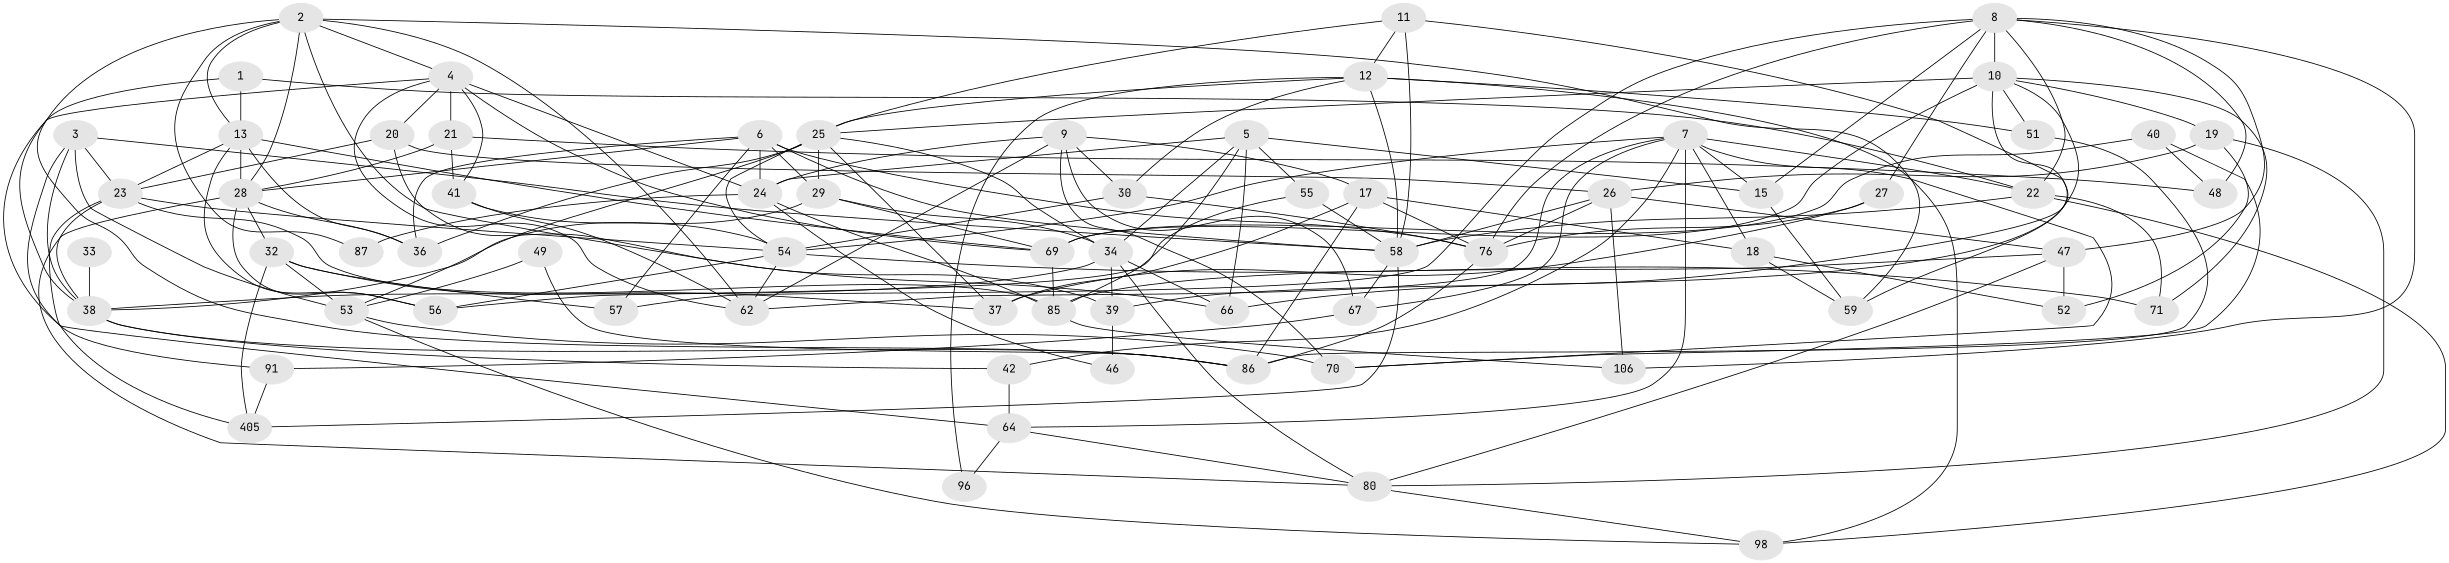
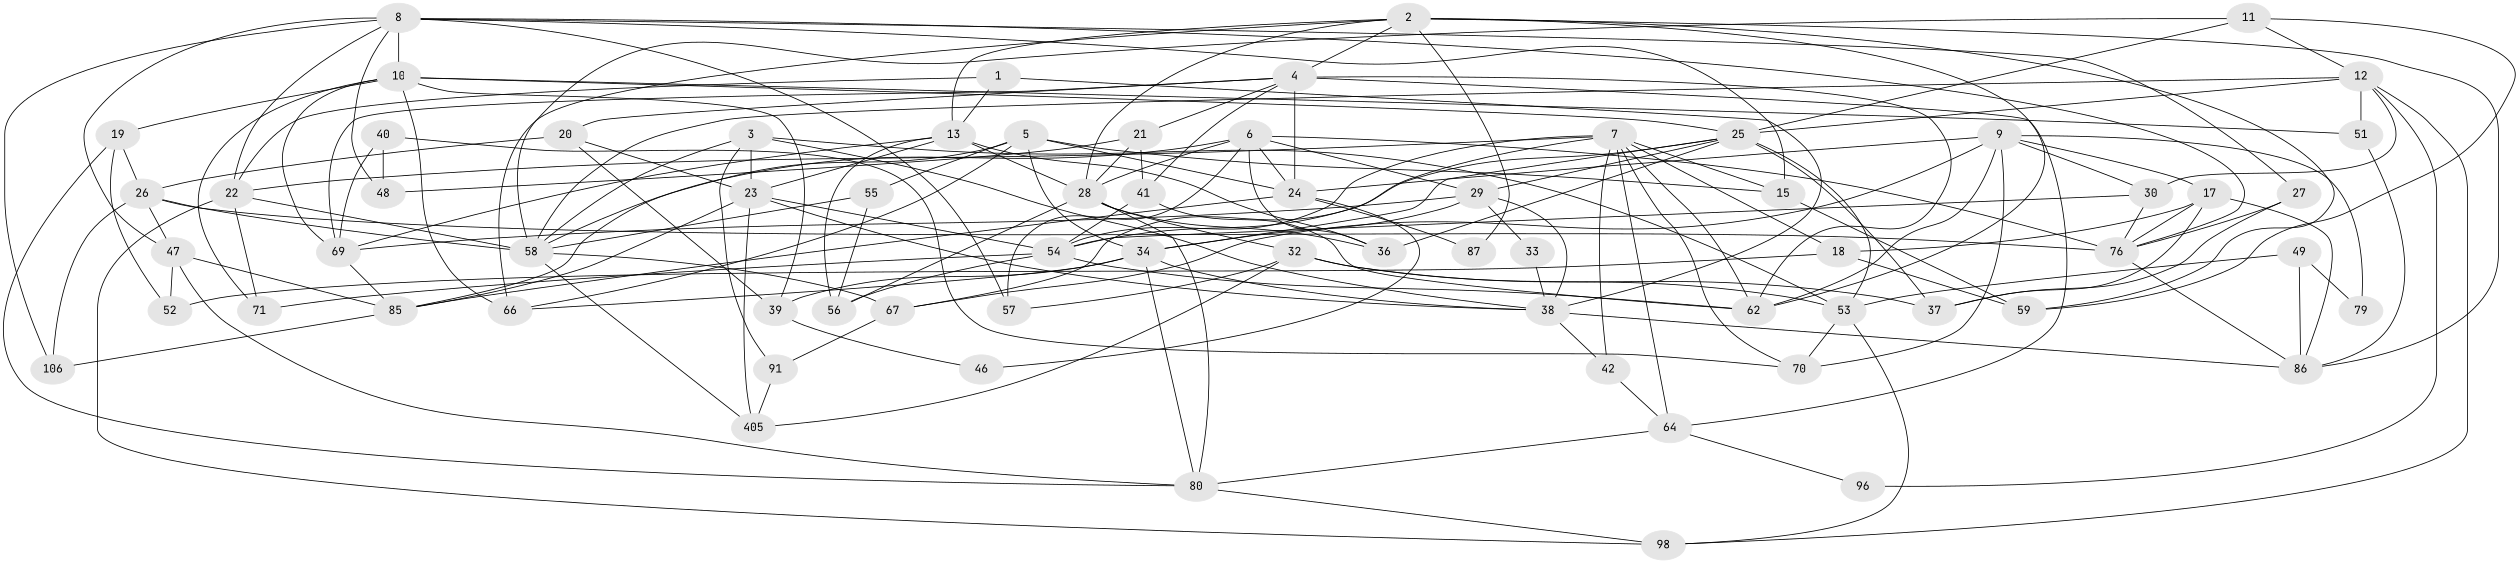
edge "29" -- "33": added
node "79": added
